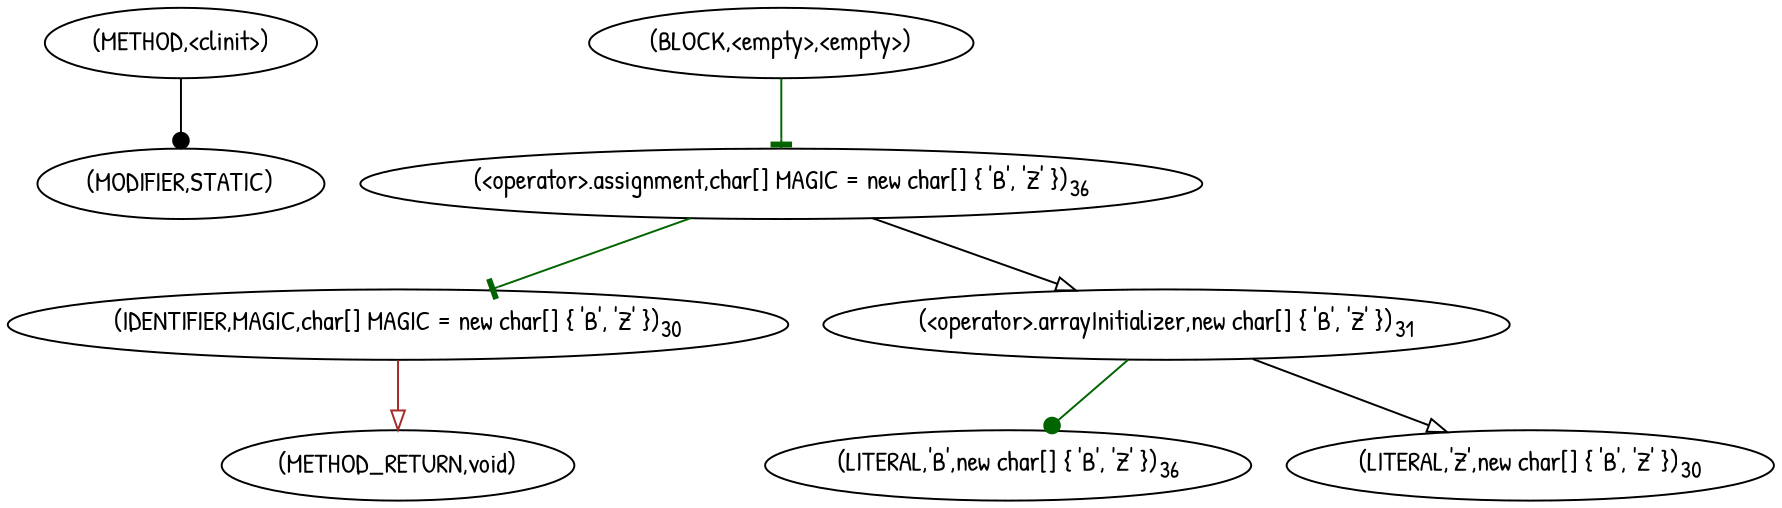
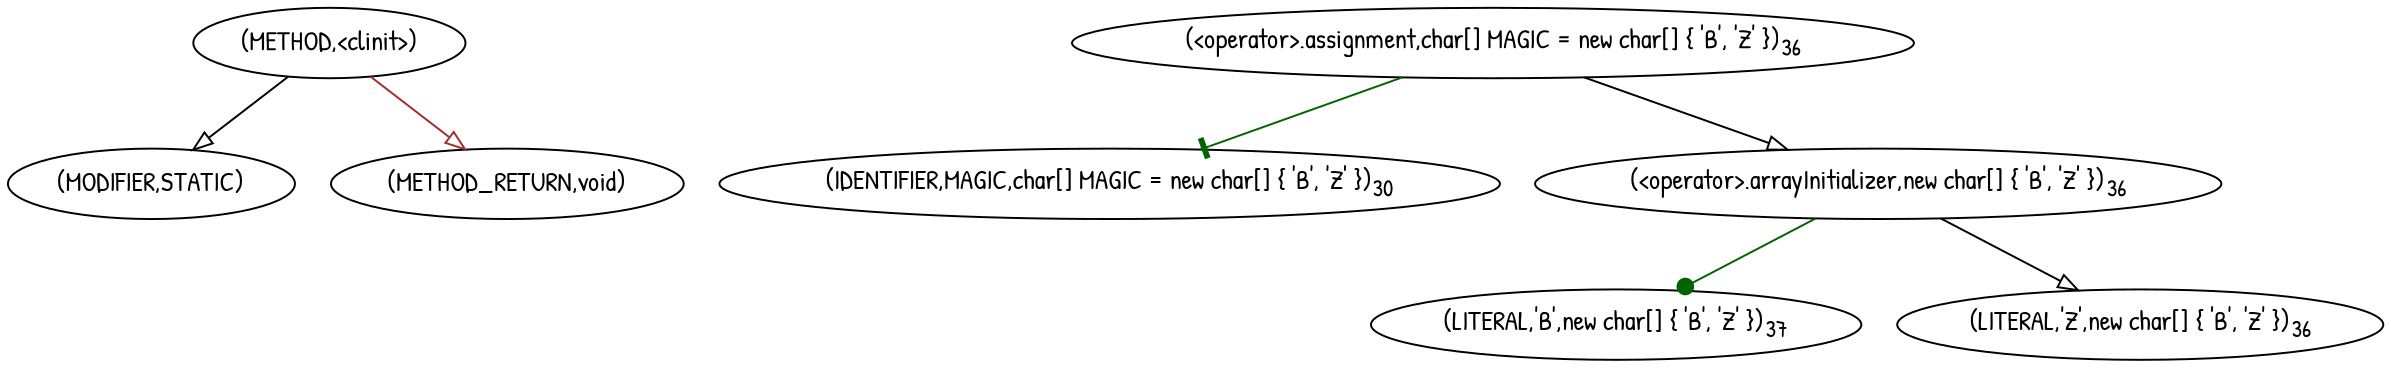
node "(BLOCK,<empty>,<empty>)": removed
edge "(METHOD,<clinit>)" -> "(MODIFIER,STATIC)": arrowhead dot -> onormal
node "(<operator>.arrayInitializer,new char[] { 'B', 'Z' })": text "31" -> "36"
edge "(IDENTIFIER,MAGIC,char[] MAGIC = new char[] { 'B', 'Z' })" -> "(METHOD_RETURN,void)": now "(METHOD,<clinit>)" -> "(METHOD_RETURN,void)"
node "(LITERAL,'B',new char[] { 'B', 'Z' })": text "36" -> "37"
node "(LITERAL,'Z',new char[] { 'B', 'Z' })": text "30" -> "36"
